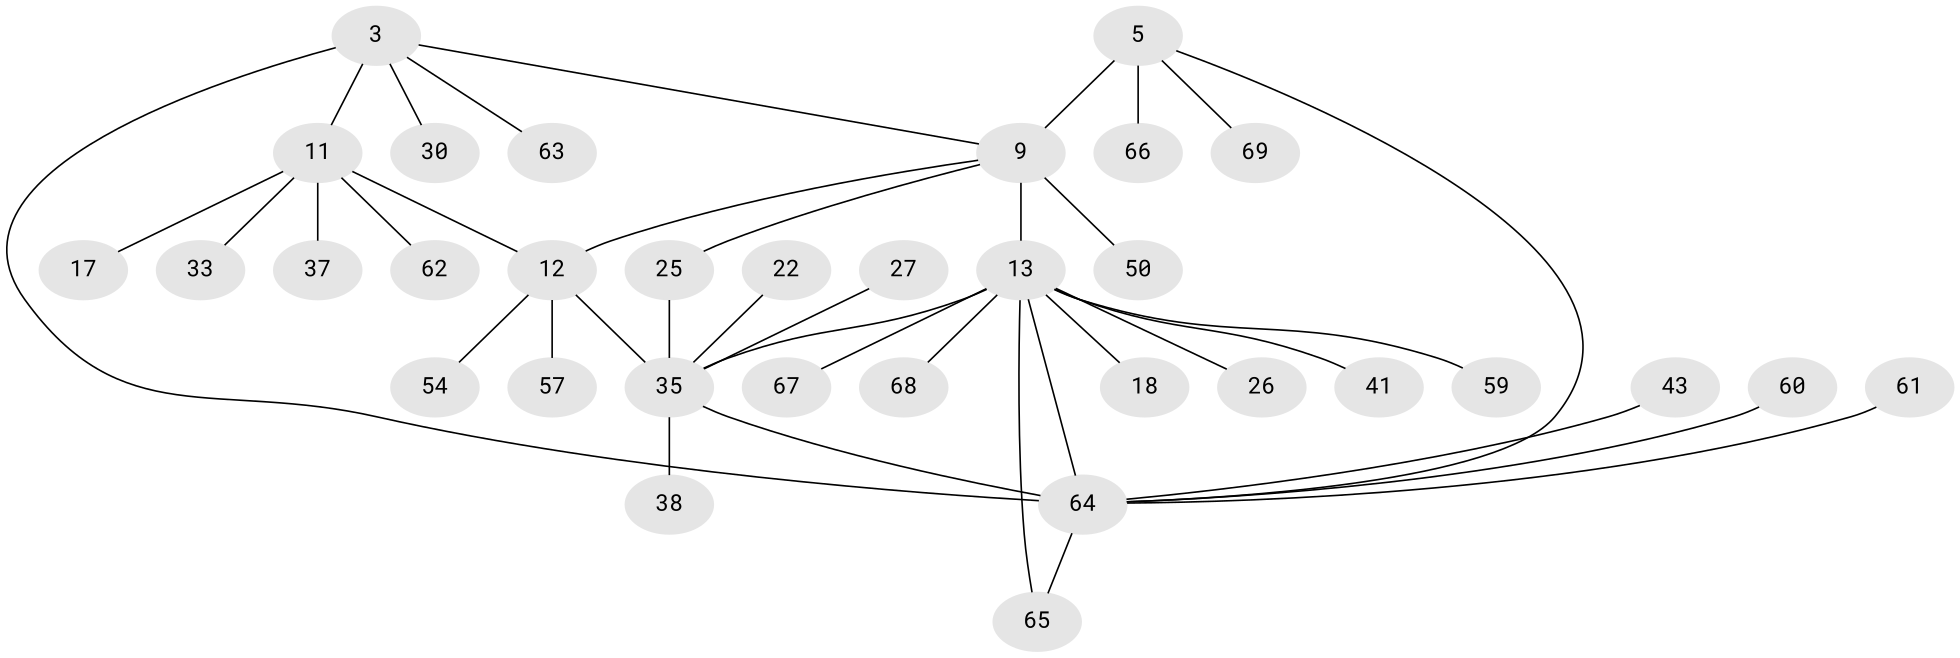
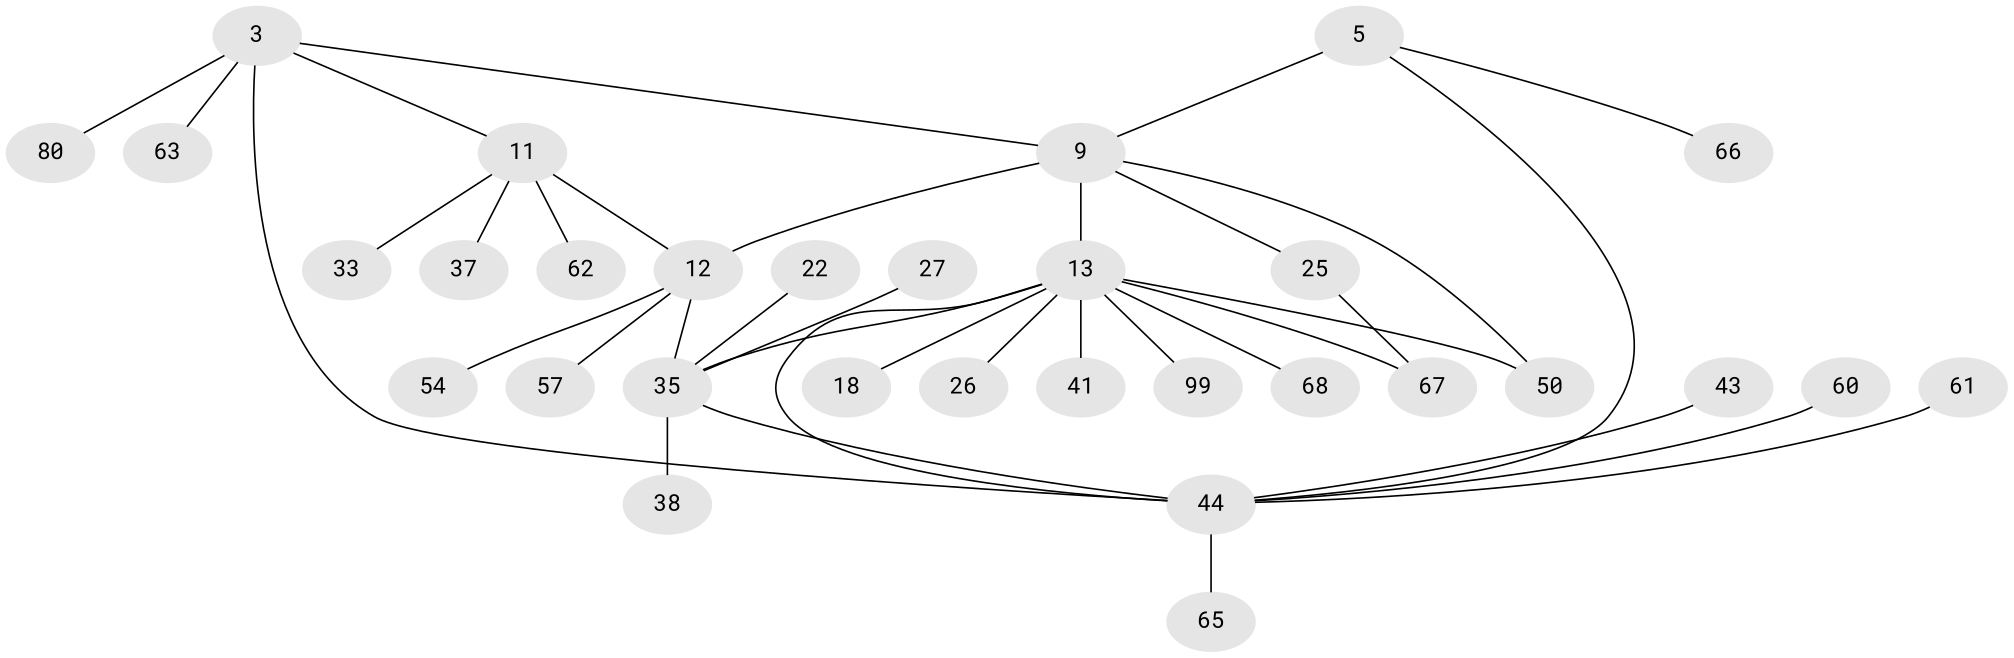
node "30": label "30" -> "80"
node "69": removed
node "17": removed
edge "25" -- "35": now "25" -- "67"
node "59": label "59" -> "99"
edge "13" -- "65": now "13" -- "50"
node "64": label "64" -> "44"
